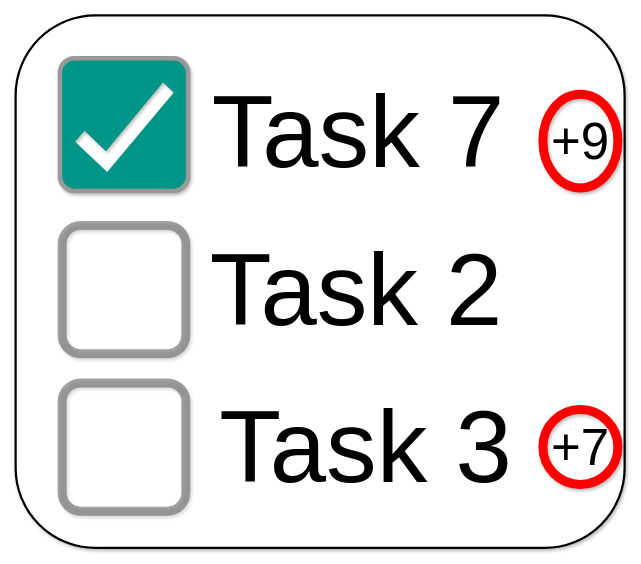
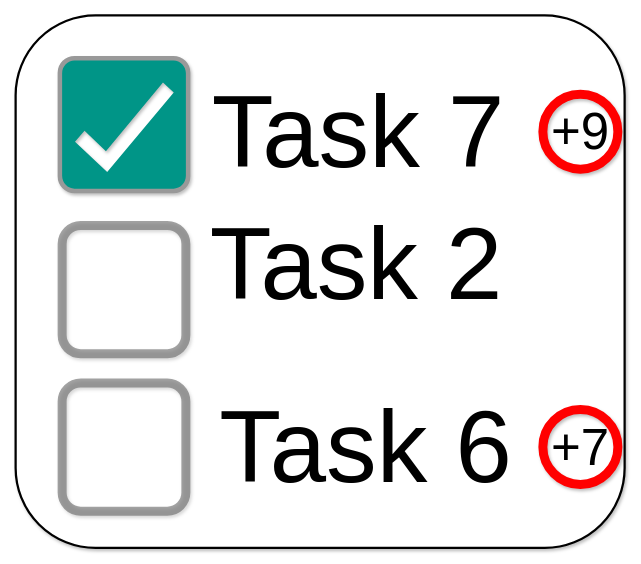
node "+9": size 75x94 -> 75x75
node "Task 2": moved (356, 290) -> (356, 264)
node "Task 3": label "Task 3" -> "Task 6"
